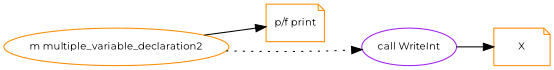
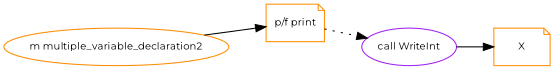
edge "m multiple_variable_declaration2" -> "call WriteInt": now "p/f print" -> "call WriteInt"
